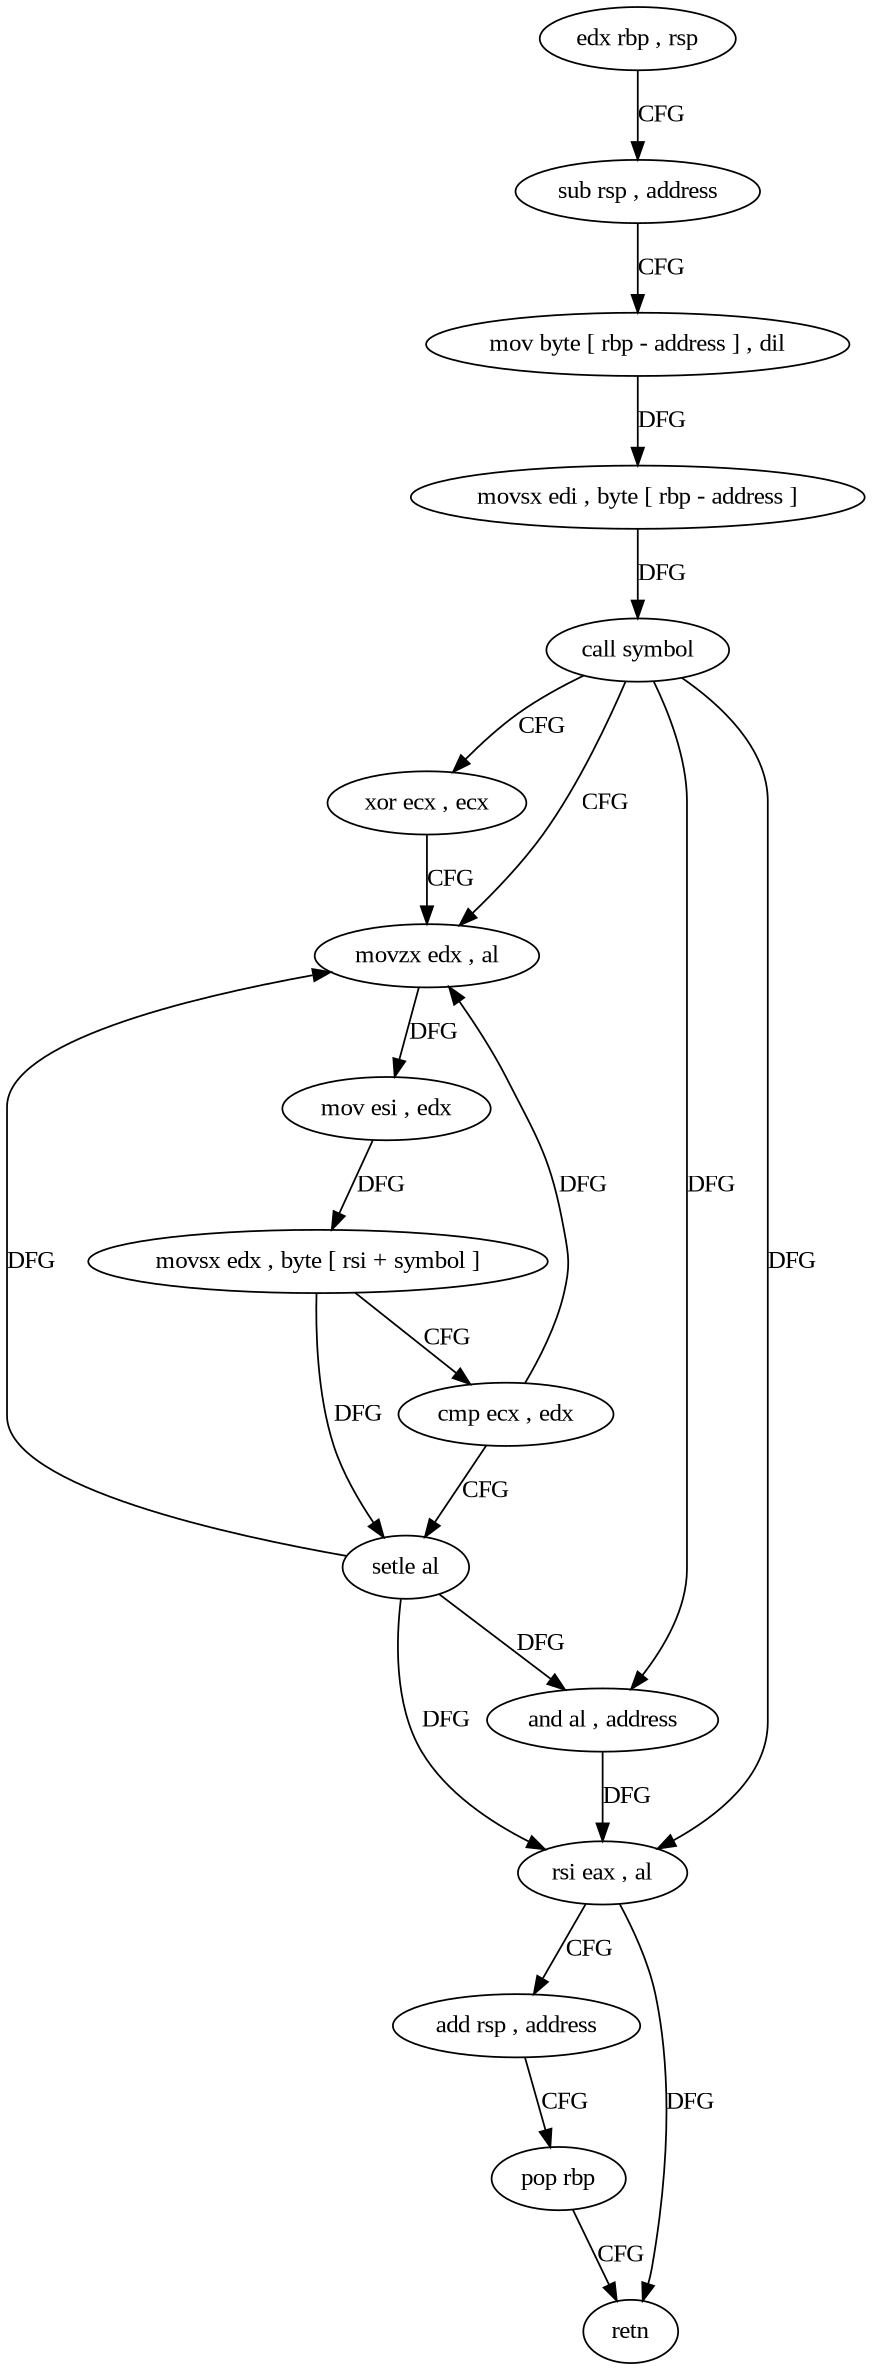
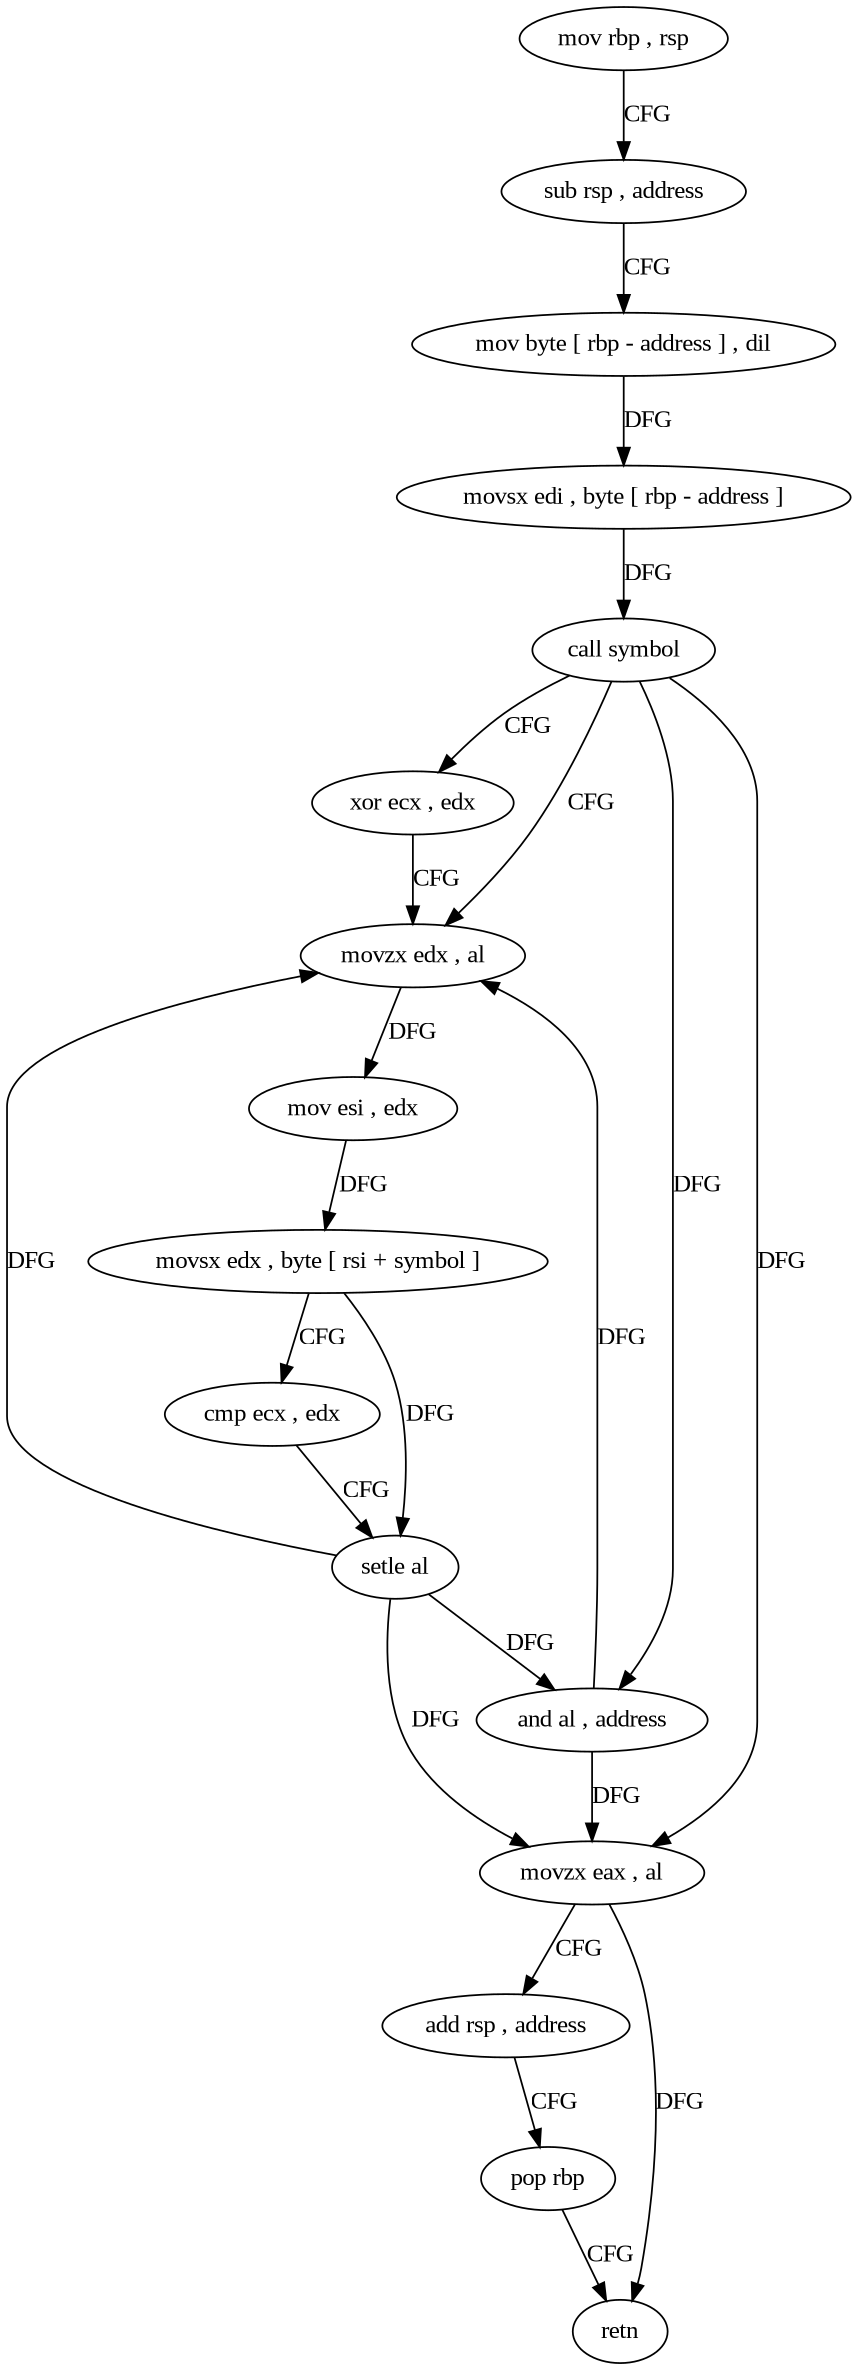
node "edx rbp , rsp": label "edx rbp , rsp" -> "mov rbp , rsp"
node "xor ecx , ecx": label "xor ecx , ecx" -> "xor ecx , edx"
edge "cmp ecx , edx" -> "movzx edx , al": now "and al , address" -> "movzx edx , al"
node "rsi eax , al": label "rsi eax , al" -> "movzx eax , al"
